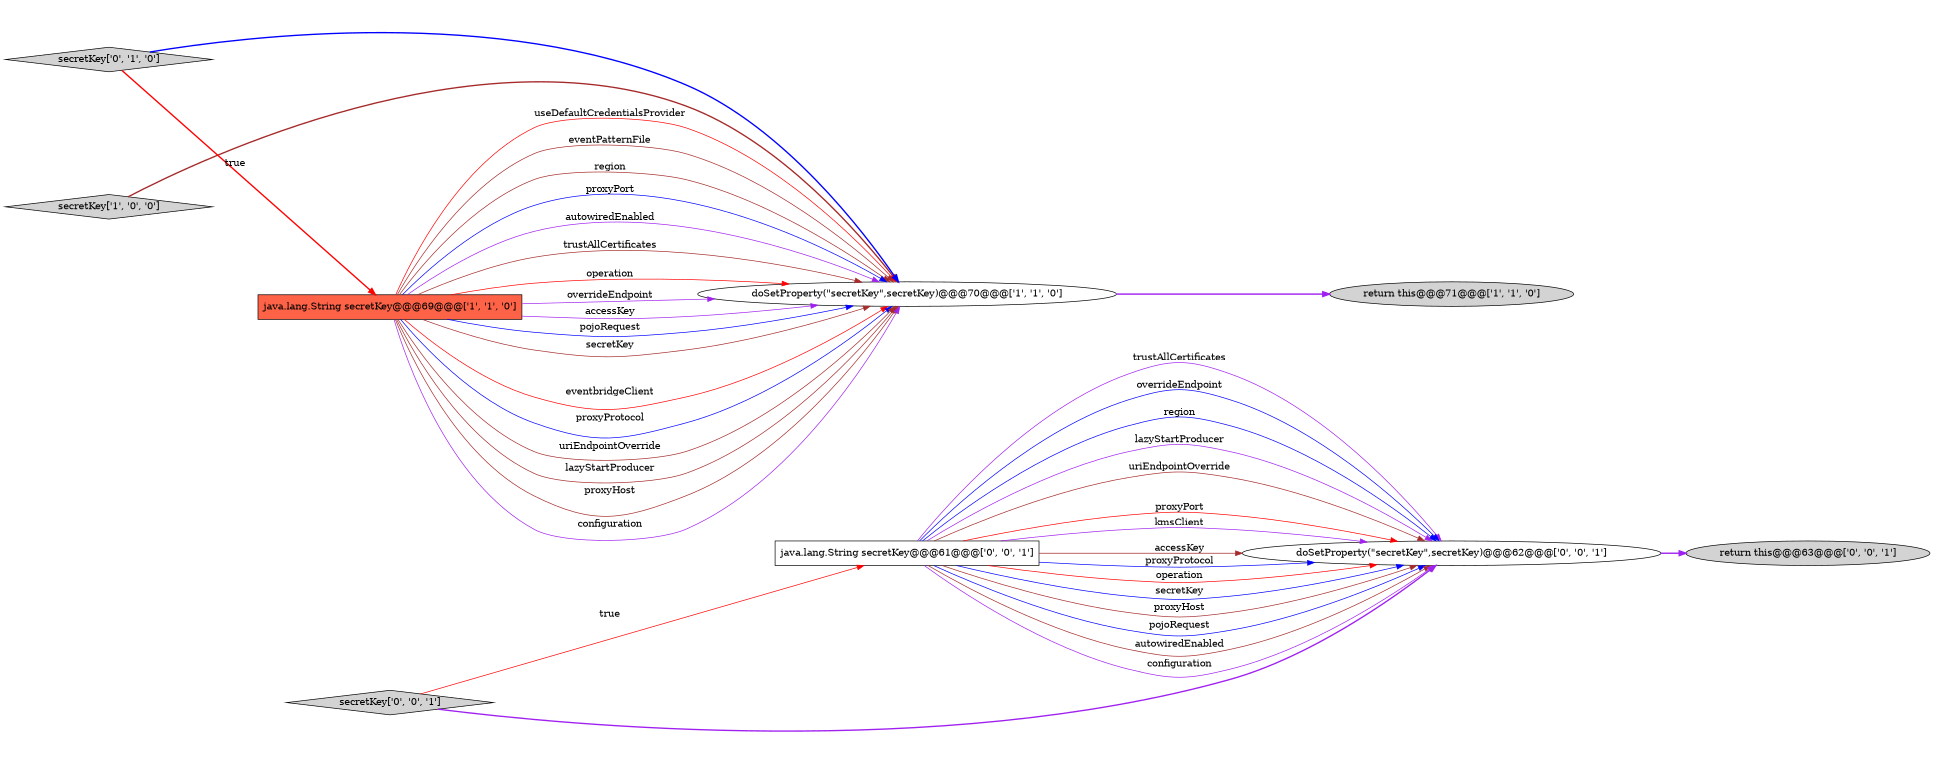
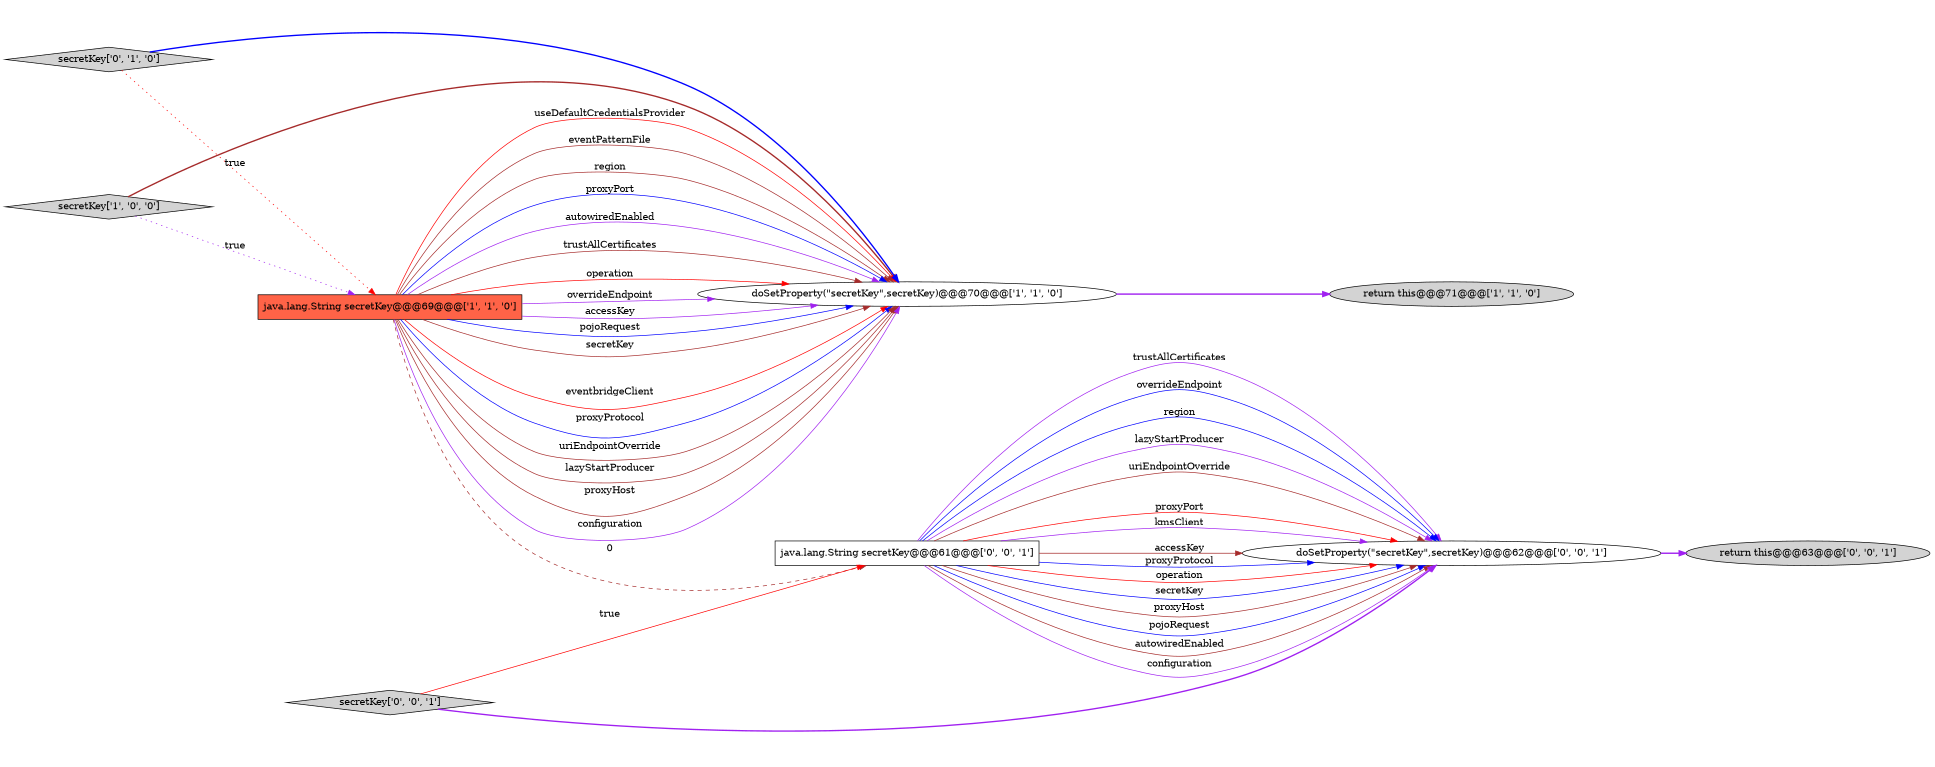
edge "secretKey['0', '1', '0']" -> "java.lang.String secretKey@@@69@@@['1', '1', '0']": style bold -> dotted
edge "secretKey['1', '0', '0']" -> "java.lang.String secretKey@@@69@@@['1', '1', '0']": added, label "true"
edge "java.lang.String secretKey@@@69@@@['1', '1', '0']" -> "java.lang.String secretKey@@@61@@@['0', '0', '1']": added, label "0"
